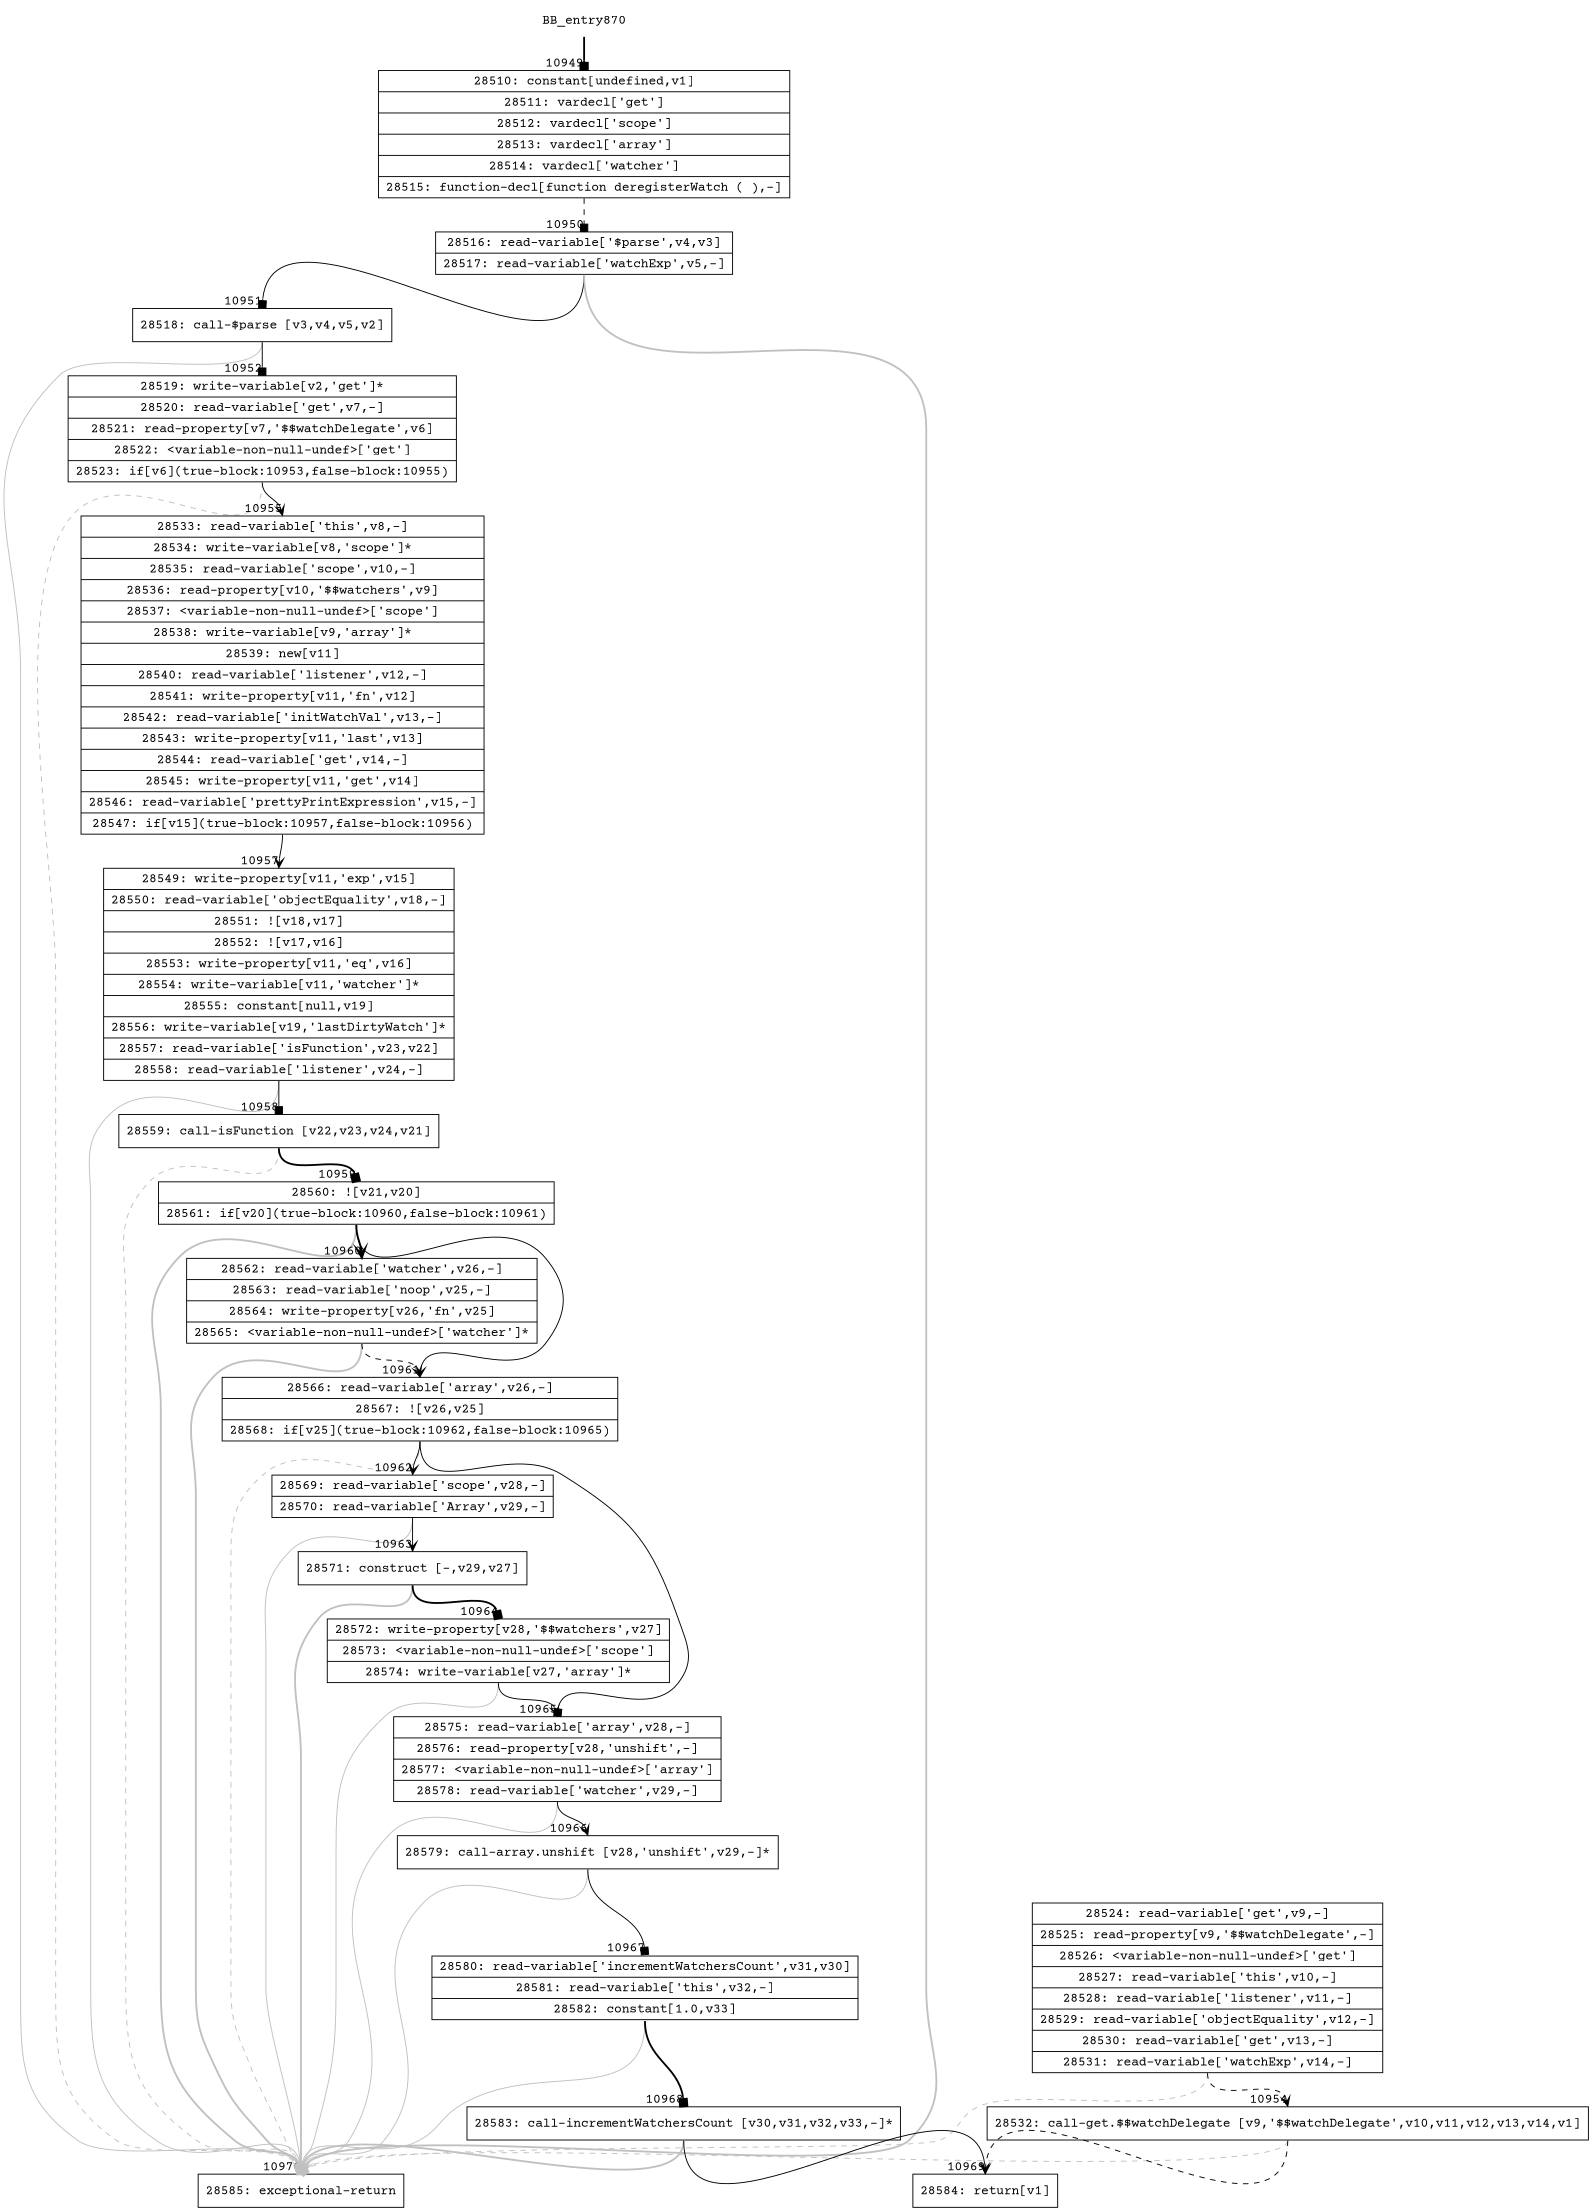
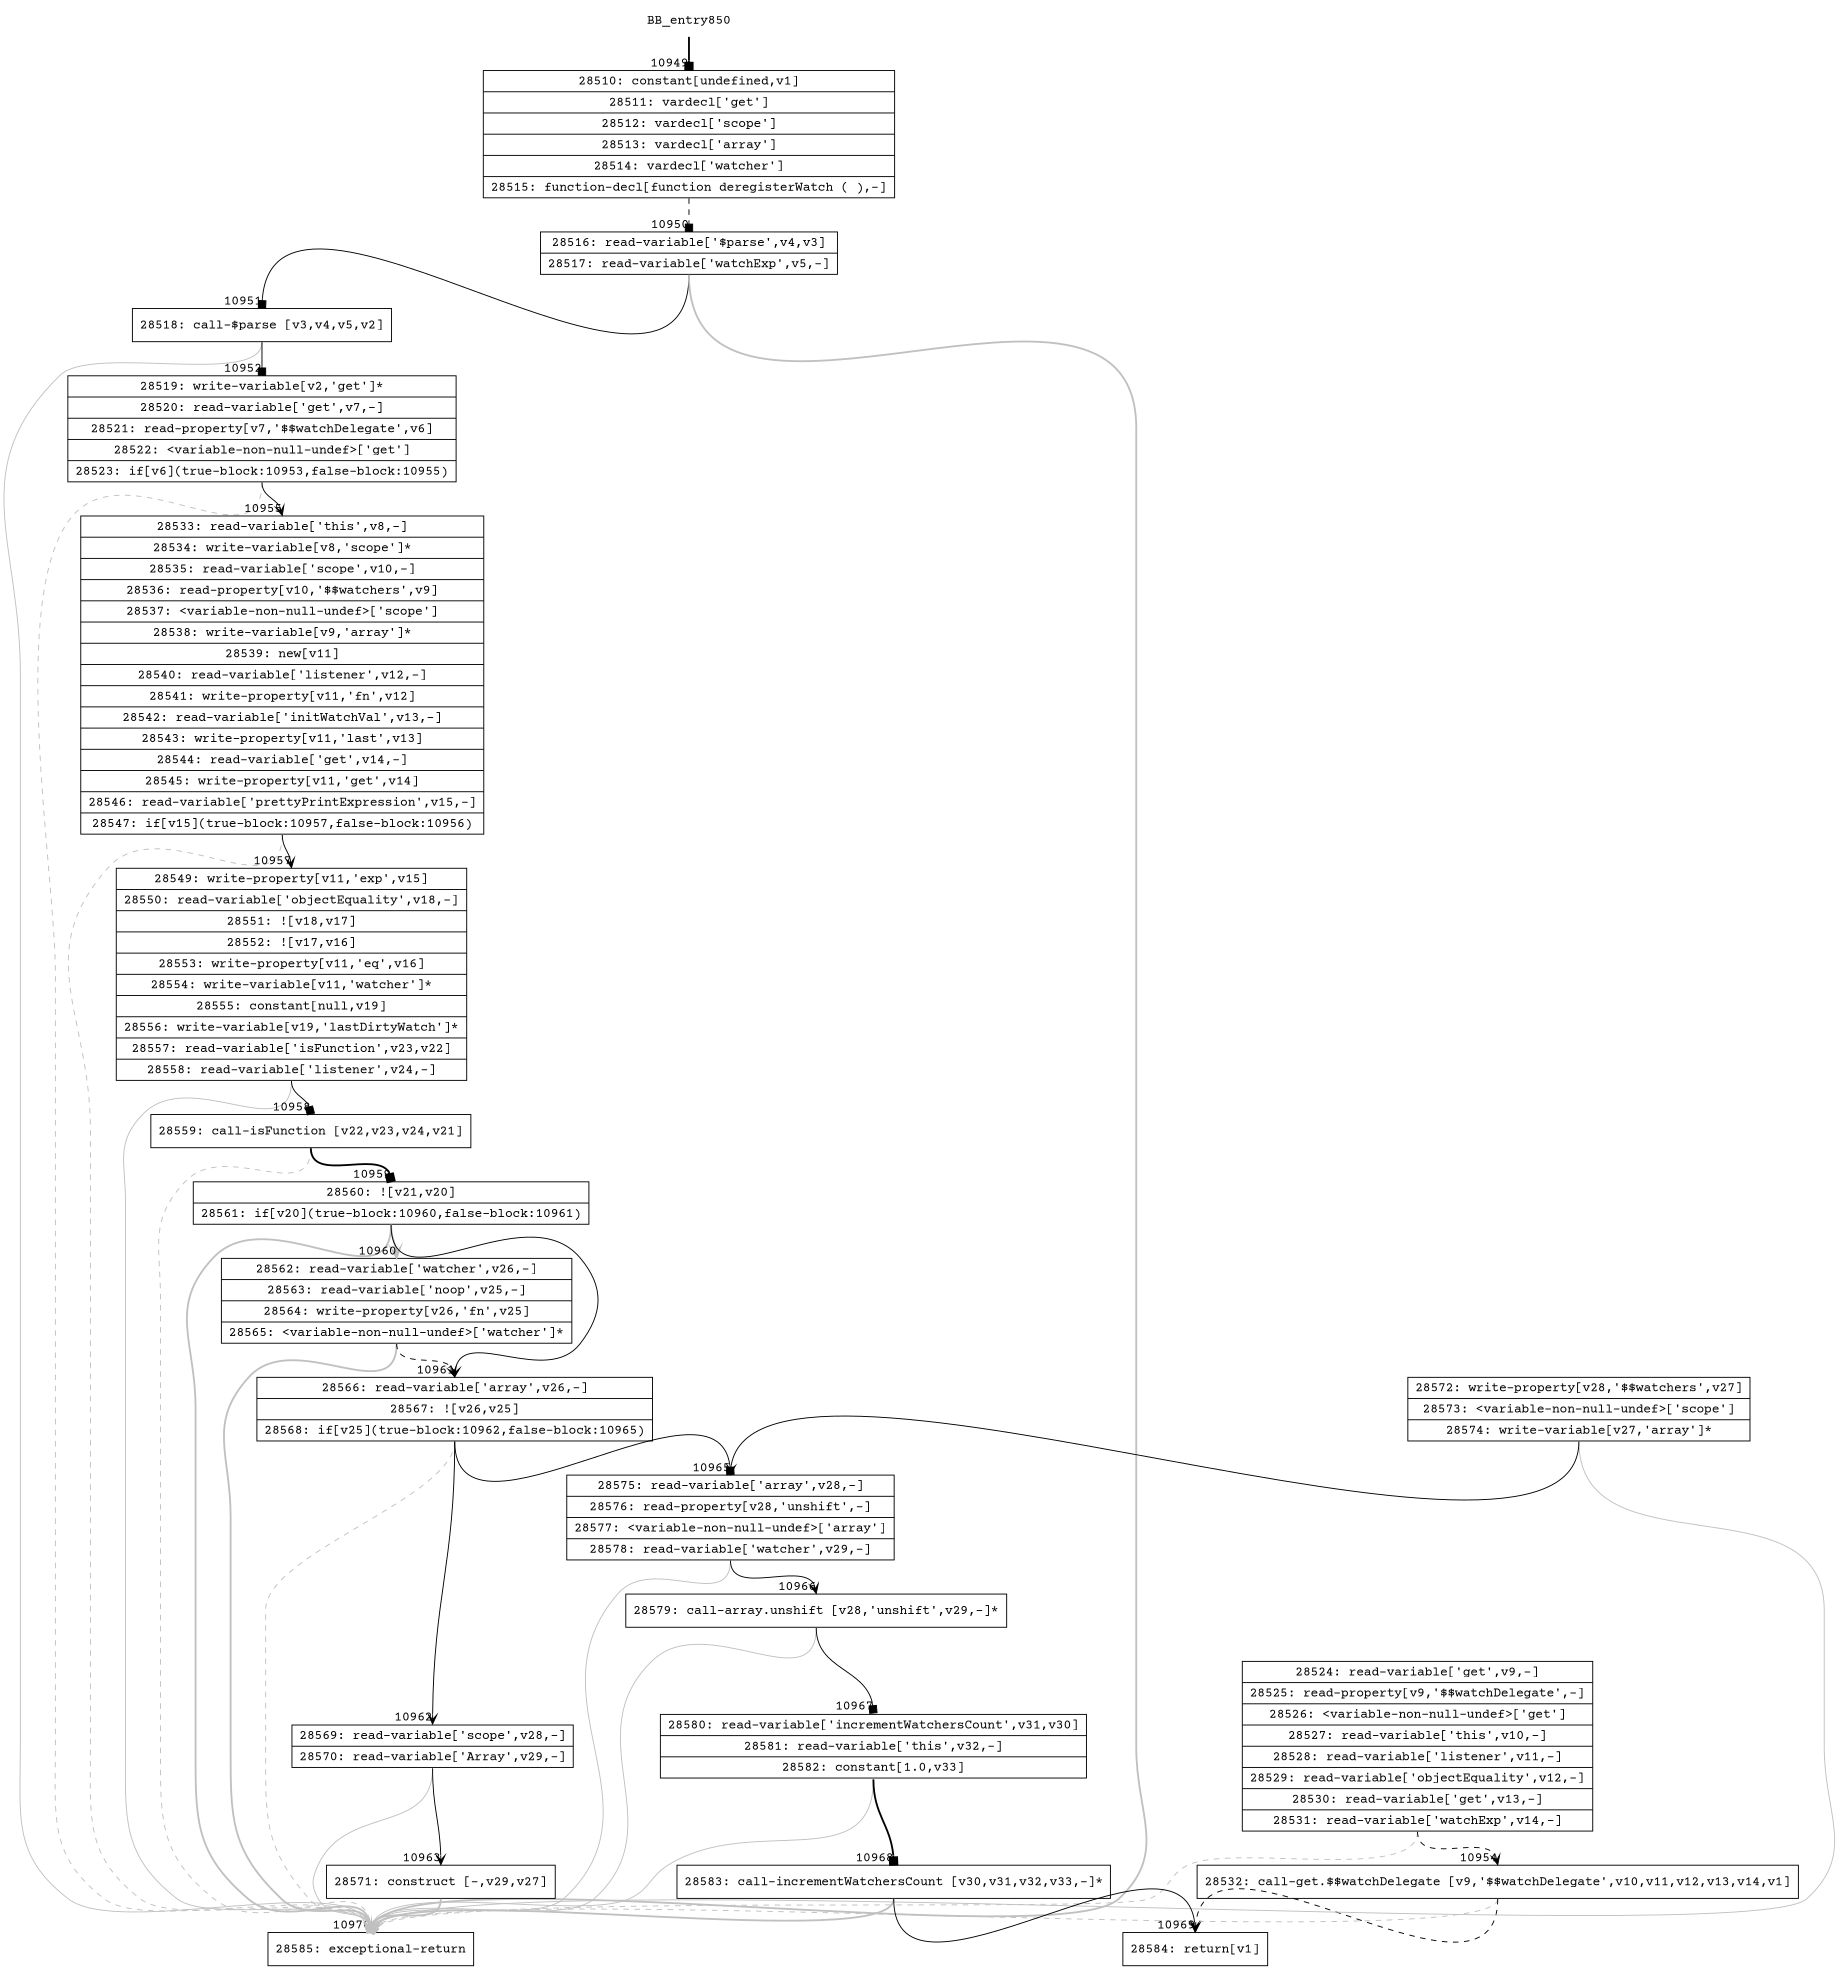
node "BB_entry870": label "BB_entry870" -> "BB_entry850"
edge "28560: ![v21,v20]" -> "28562: read-variable['watcher',v26,-]": color black -> gray
edge "28533: read-variable['this',v8,-]" -> "28585: exceptional-return": added
edge "28571: construct [-,v29,v27]" -> "28572: write-property[v28,'$$watchers',v27]": removed
